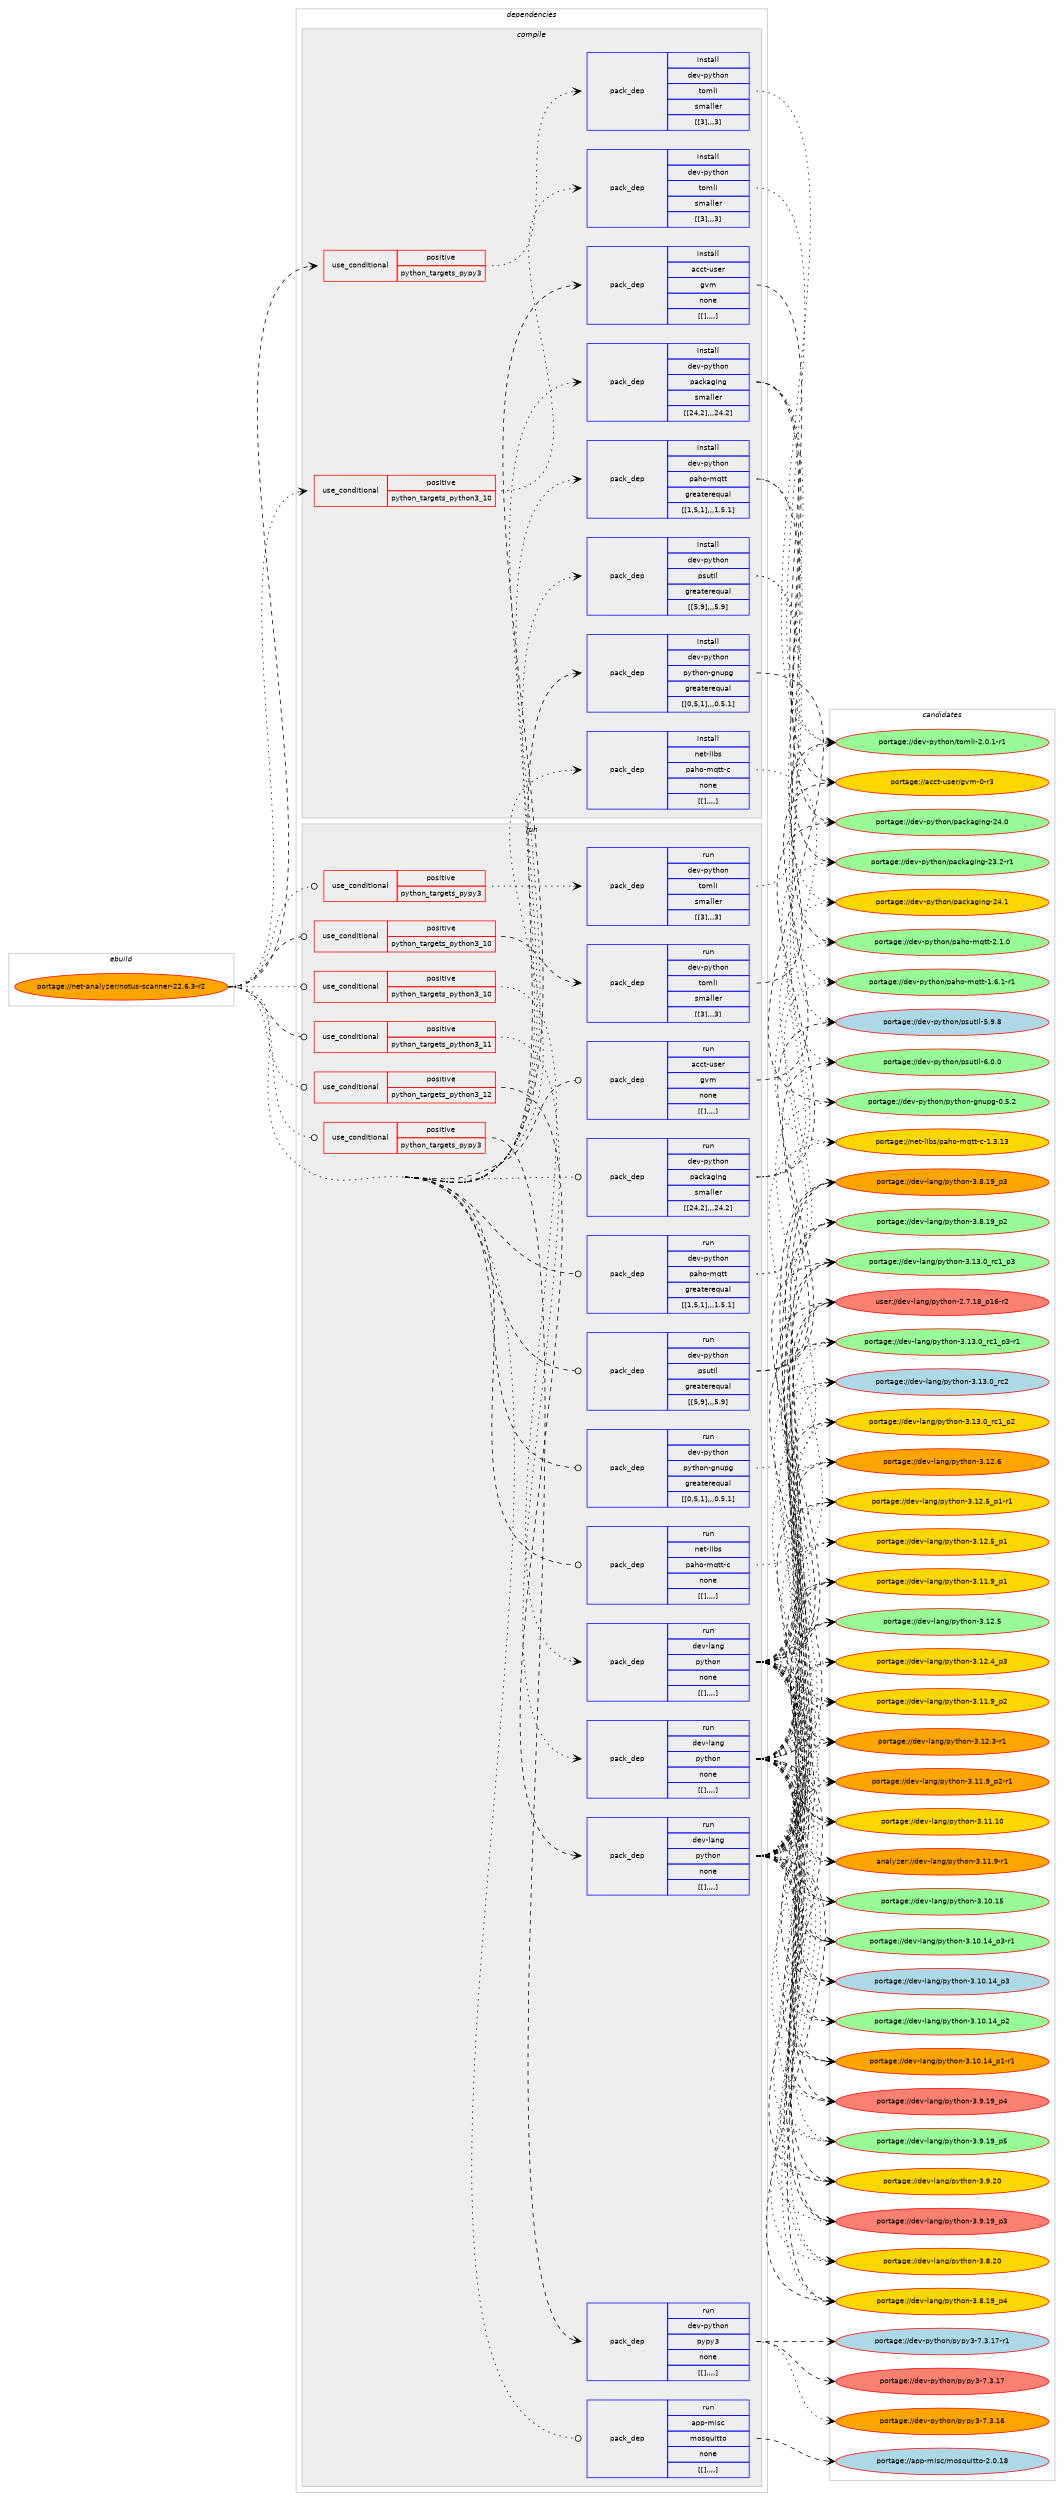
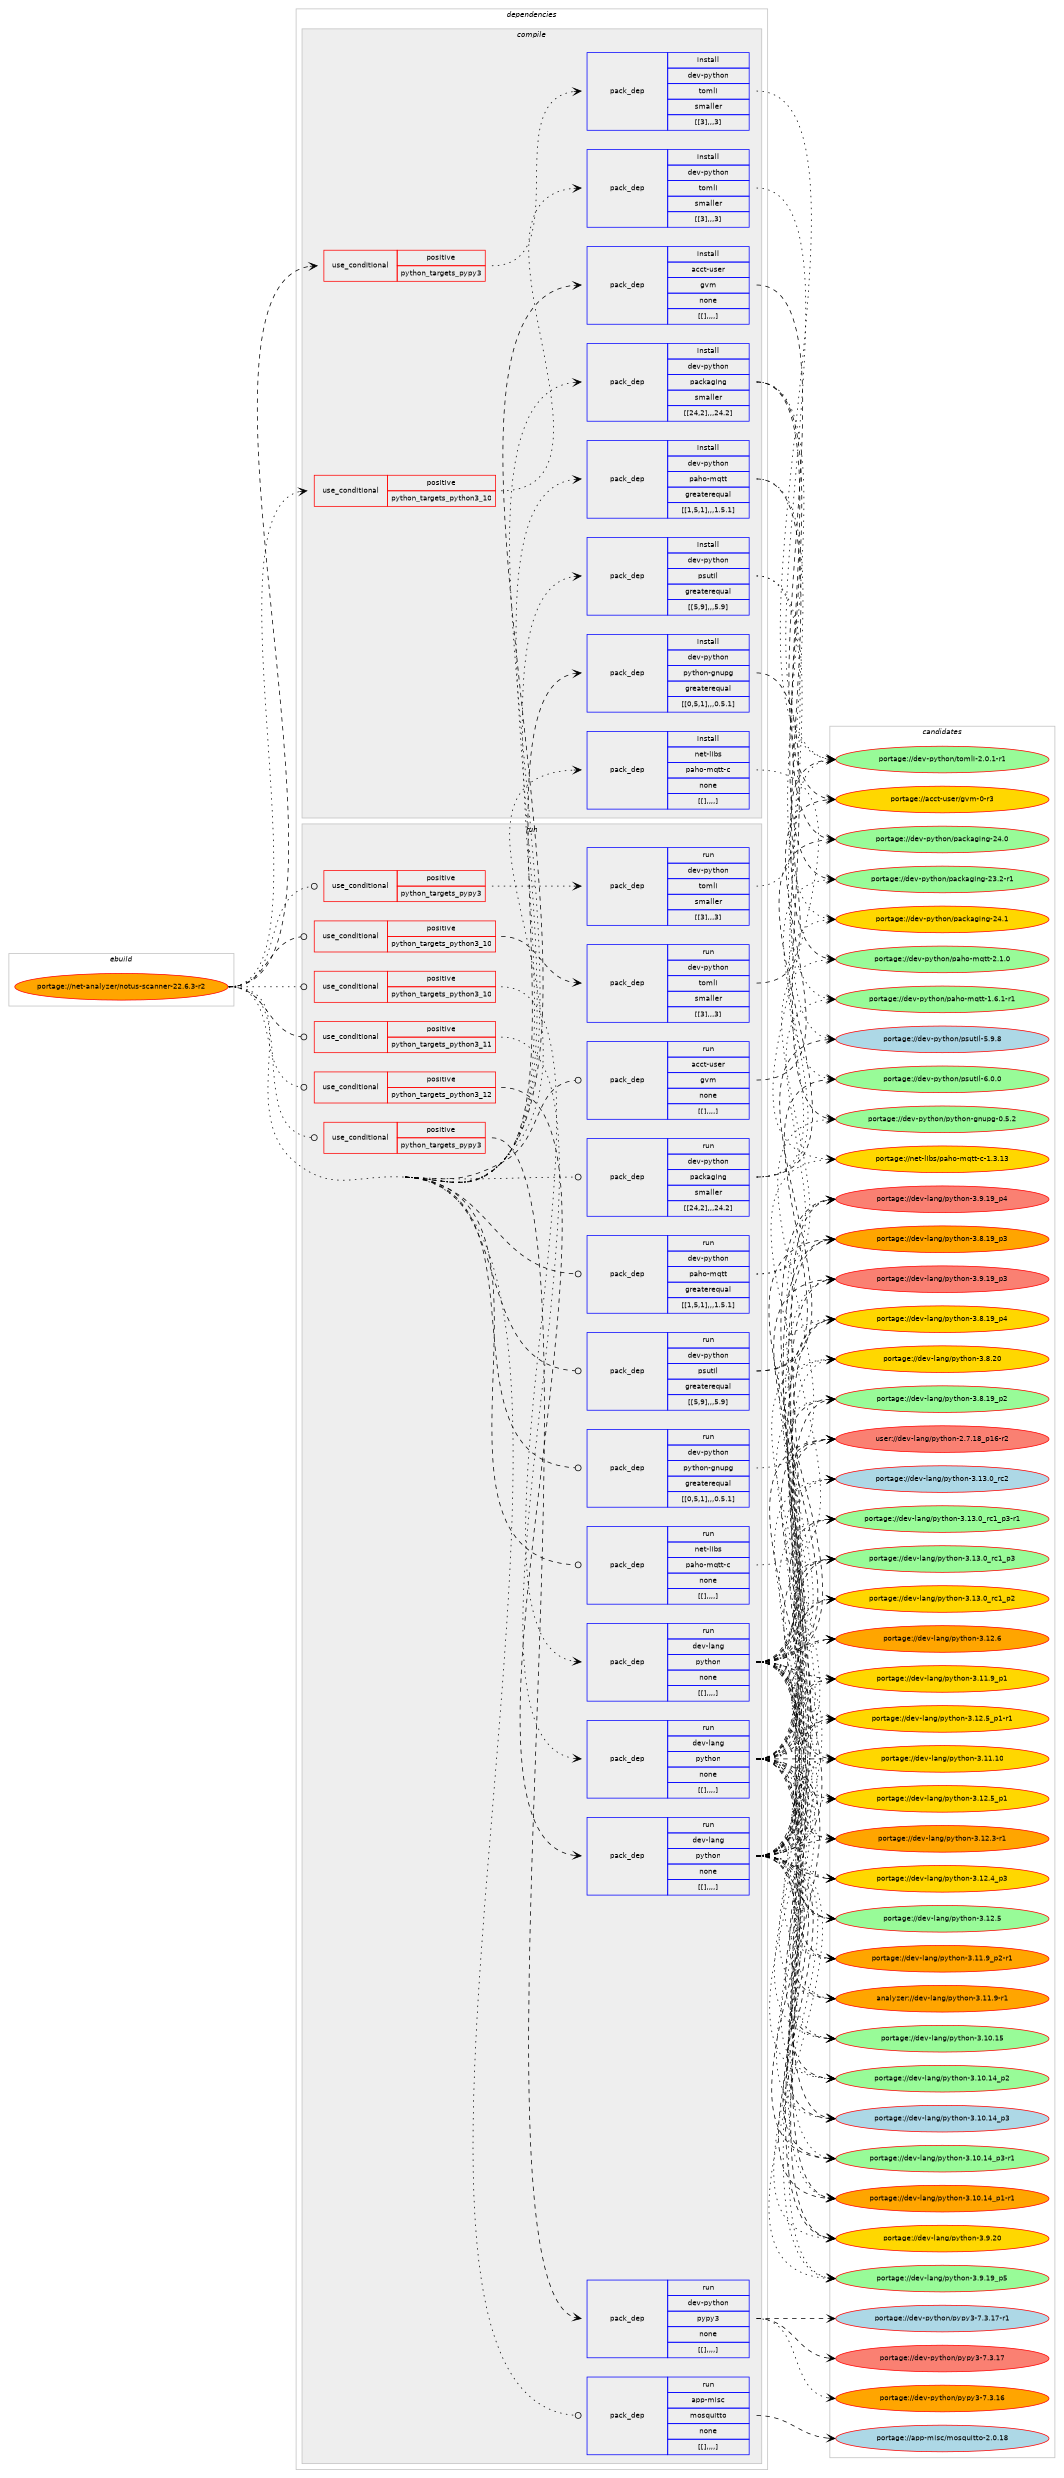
node "portage://dev-lang/python-3.11.9_p2": removed
